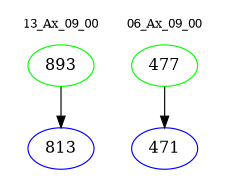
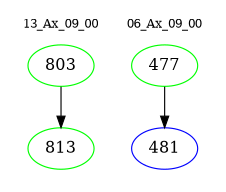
node "893": label "893" -> "803"
node "813": color blue -> green
node "471": label "471" -> "481"
